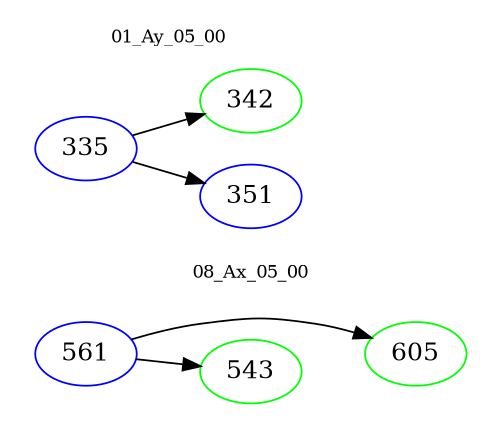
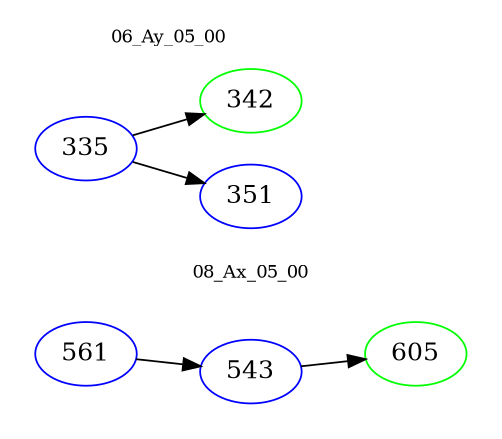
cluster "01_Ay_05_00": label "01_Ay_05_00" -> "06_Ay_05_00"
edge "561" -> "605": now "543" -> "605"
node "543": color green -> blue
